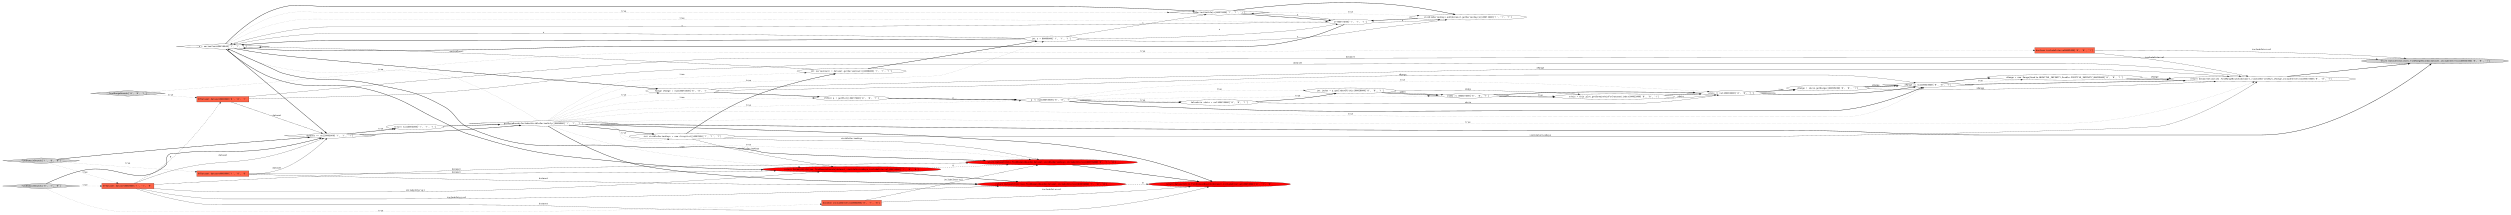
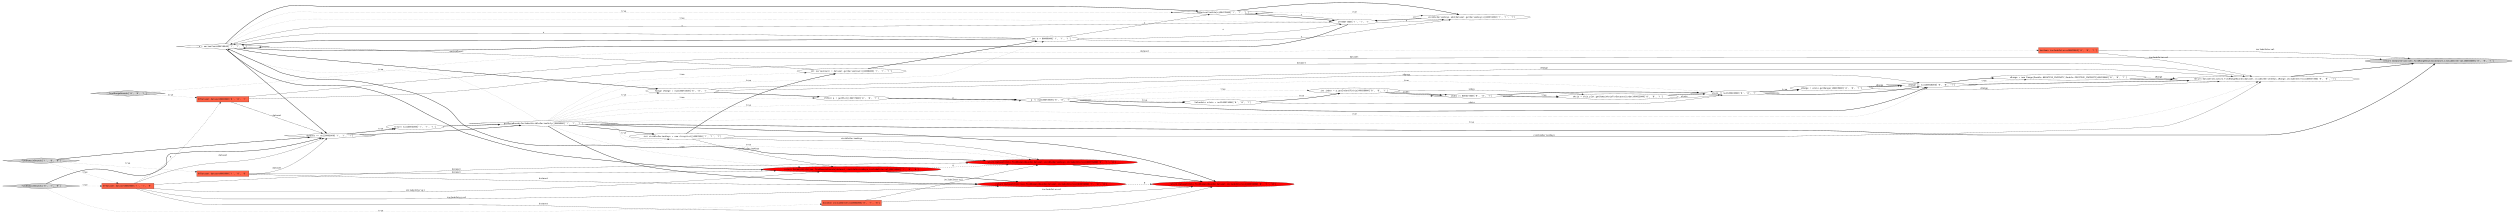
edge "findRangeBounds['0', '0', '1']" -> "boolean includeInterval@@@2@@@['0', '0', '1']": label "true" -> "dataset"
